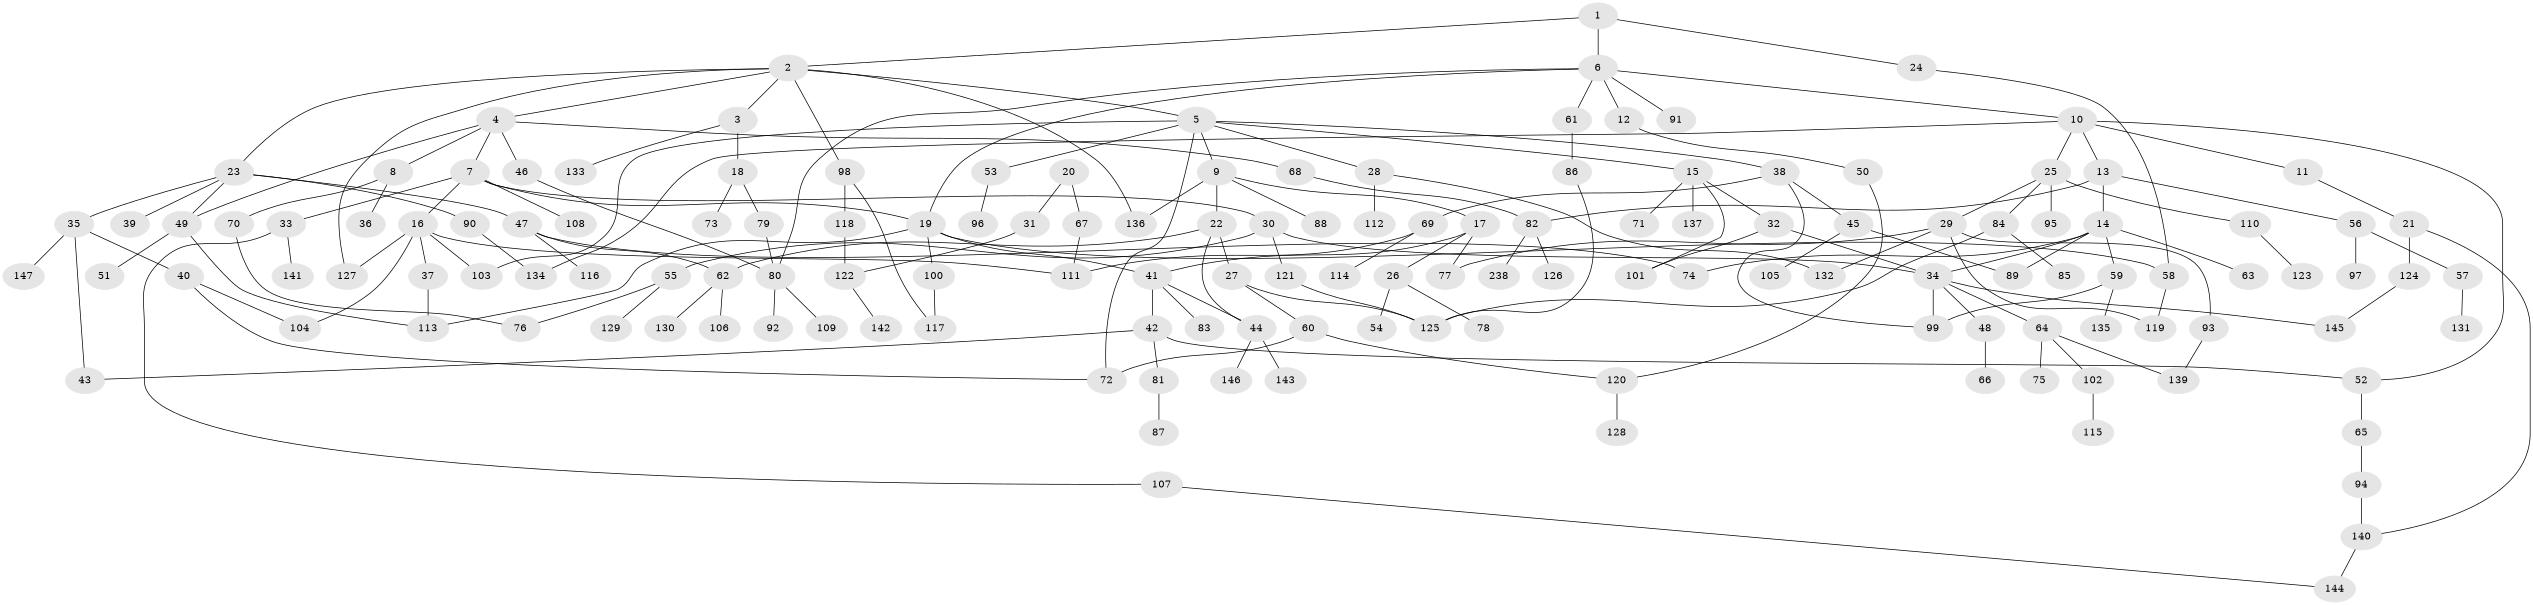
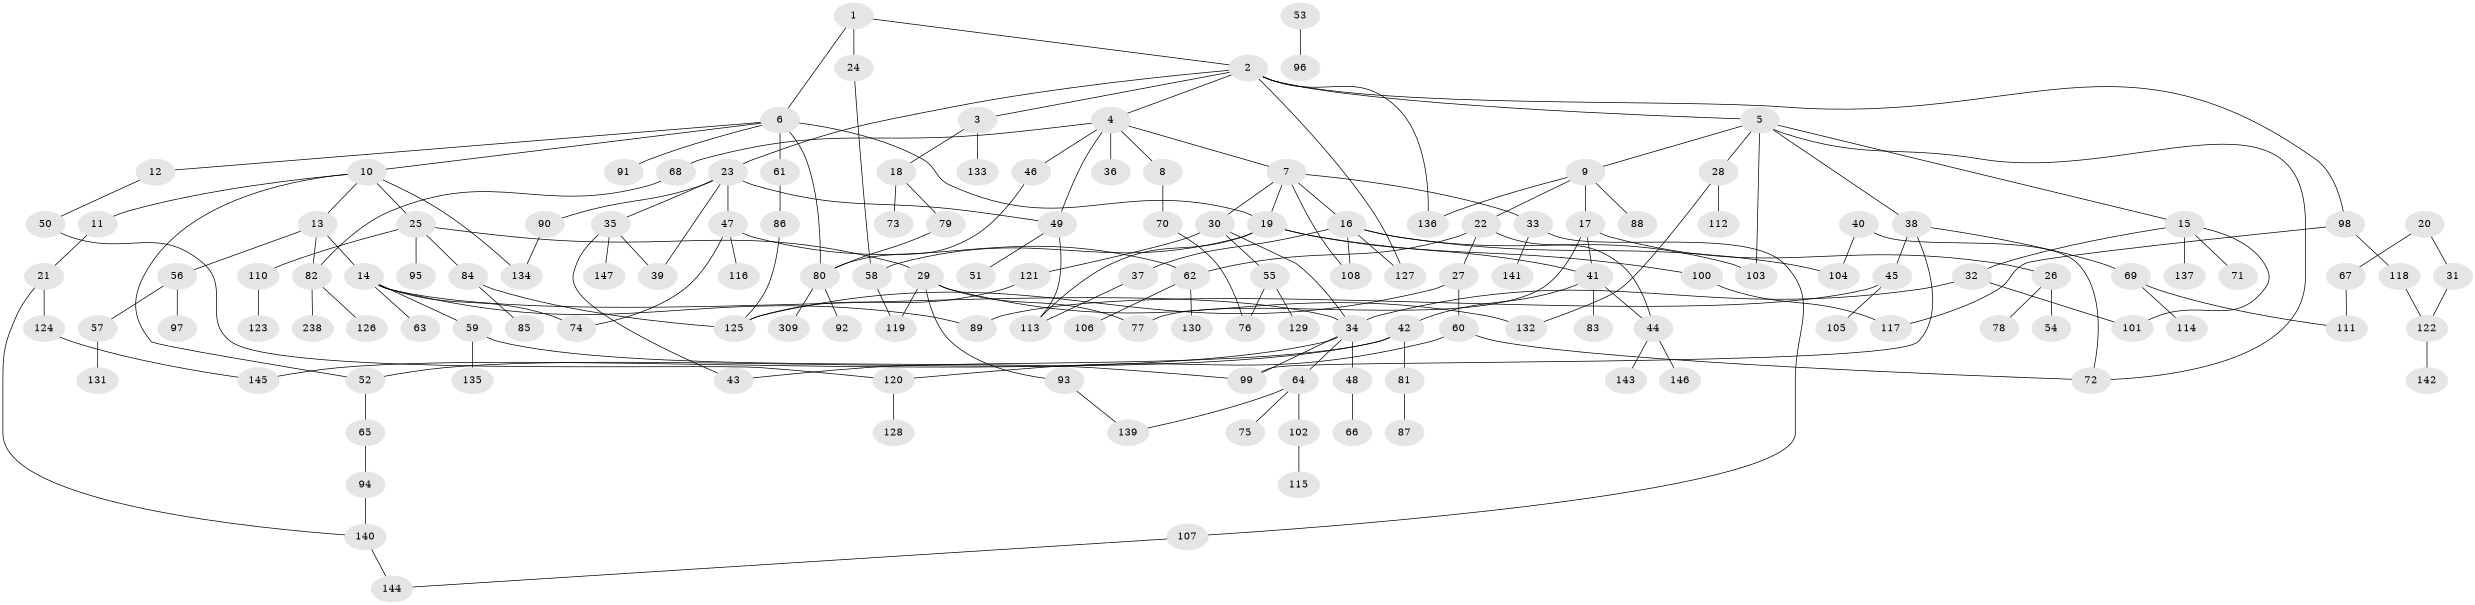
edge "5" -- "53": removed
edge "8" -- "36": now "4" -- "36"
edge "35" -- "40": now "35" -- "39"
edge "16" -- "111": now "16" -- "108"
node "109": label "109" -> "309"
